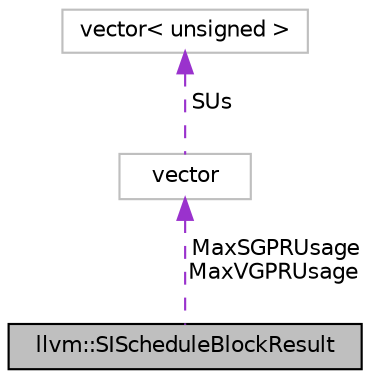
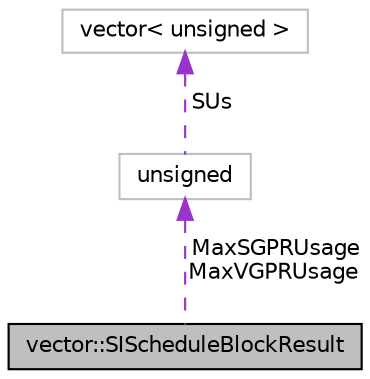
node "vector": label "vector" -> "unsigned"
node "llvm::SIScheduleBlockResult": label "llvm::SIScheduleBlockResult" -> "vector::SIScheduleBlockResult"
